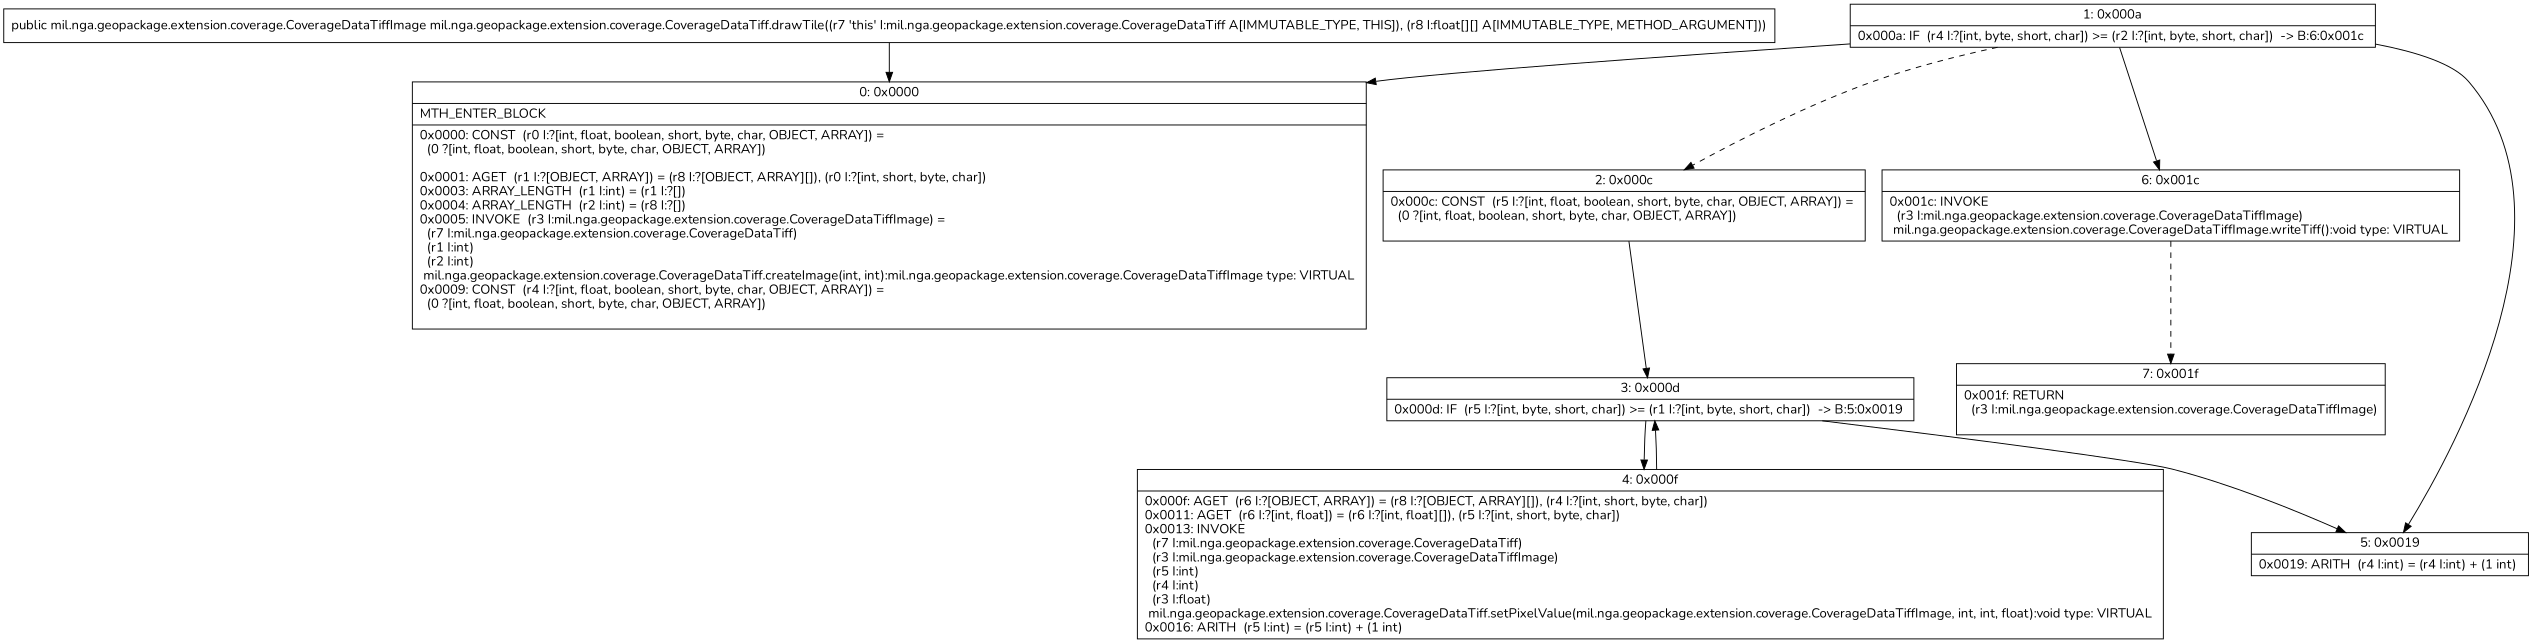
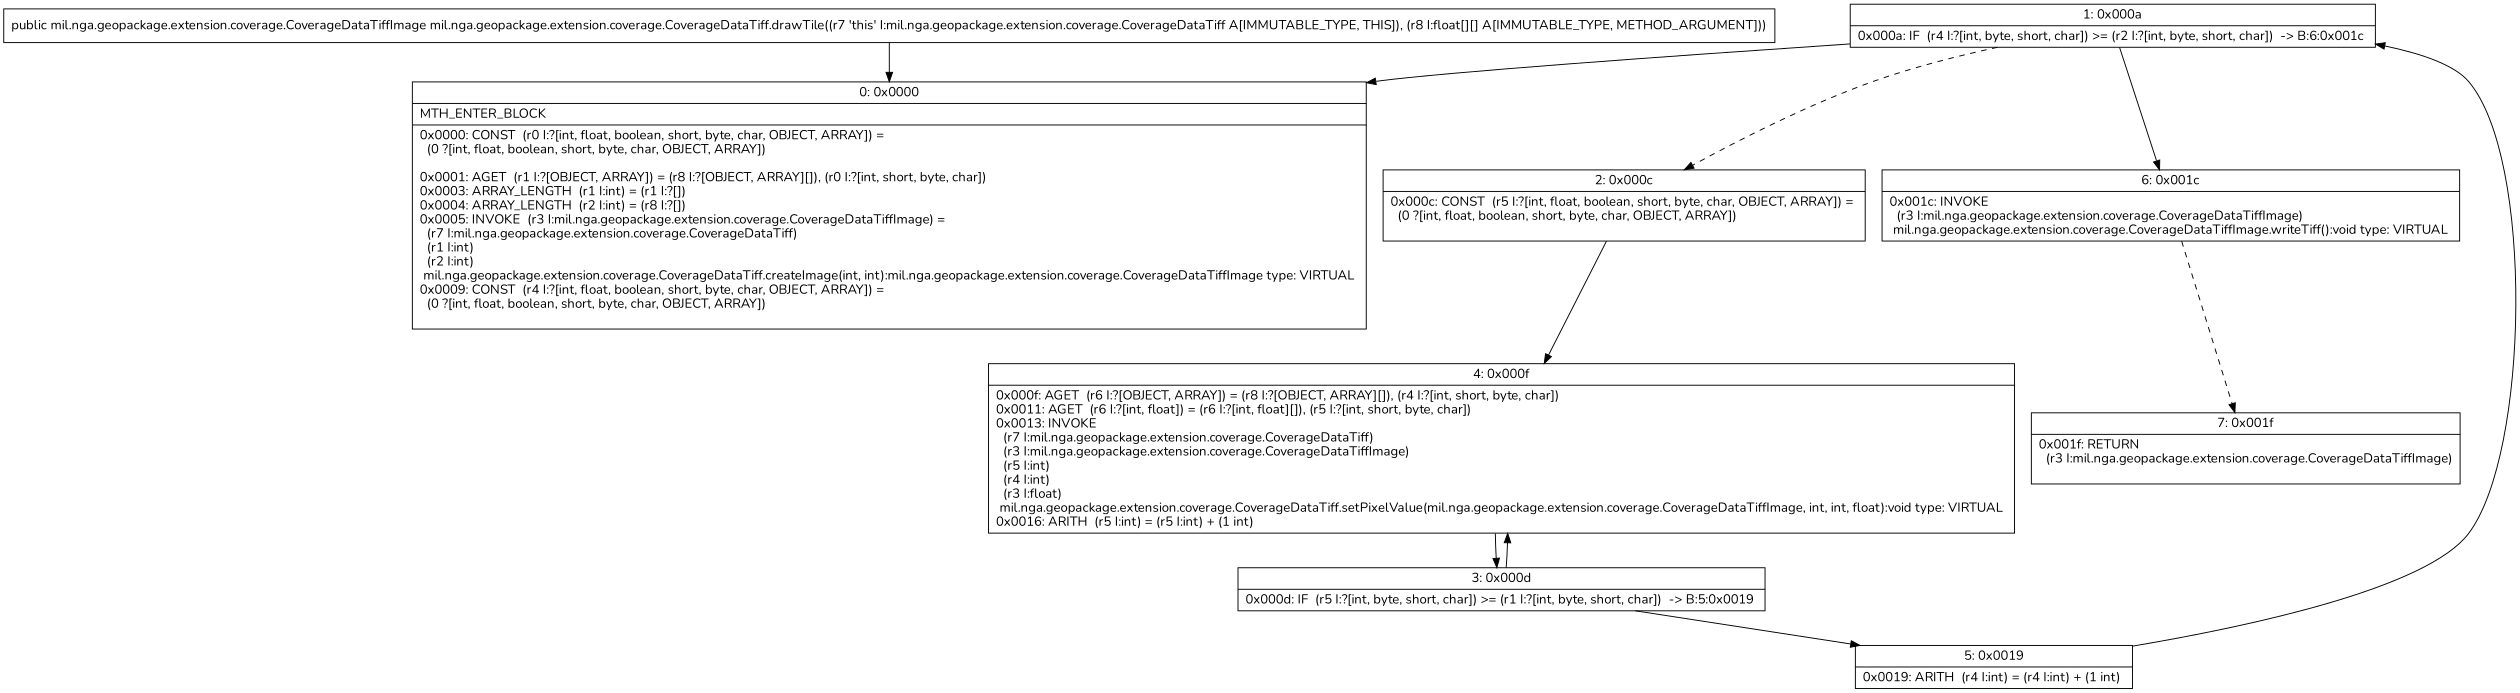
edge "1: 0x000a" -> "5: 0x0019": reversed
edge "2: 0x000c" -> "3: 0x000d": now "2: 0x000c" -> "4: 0x000f"
